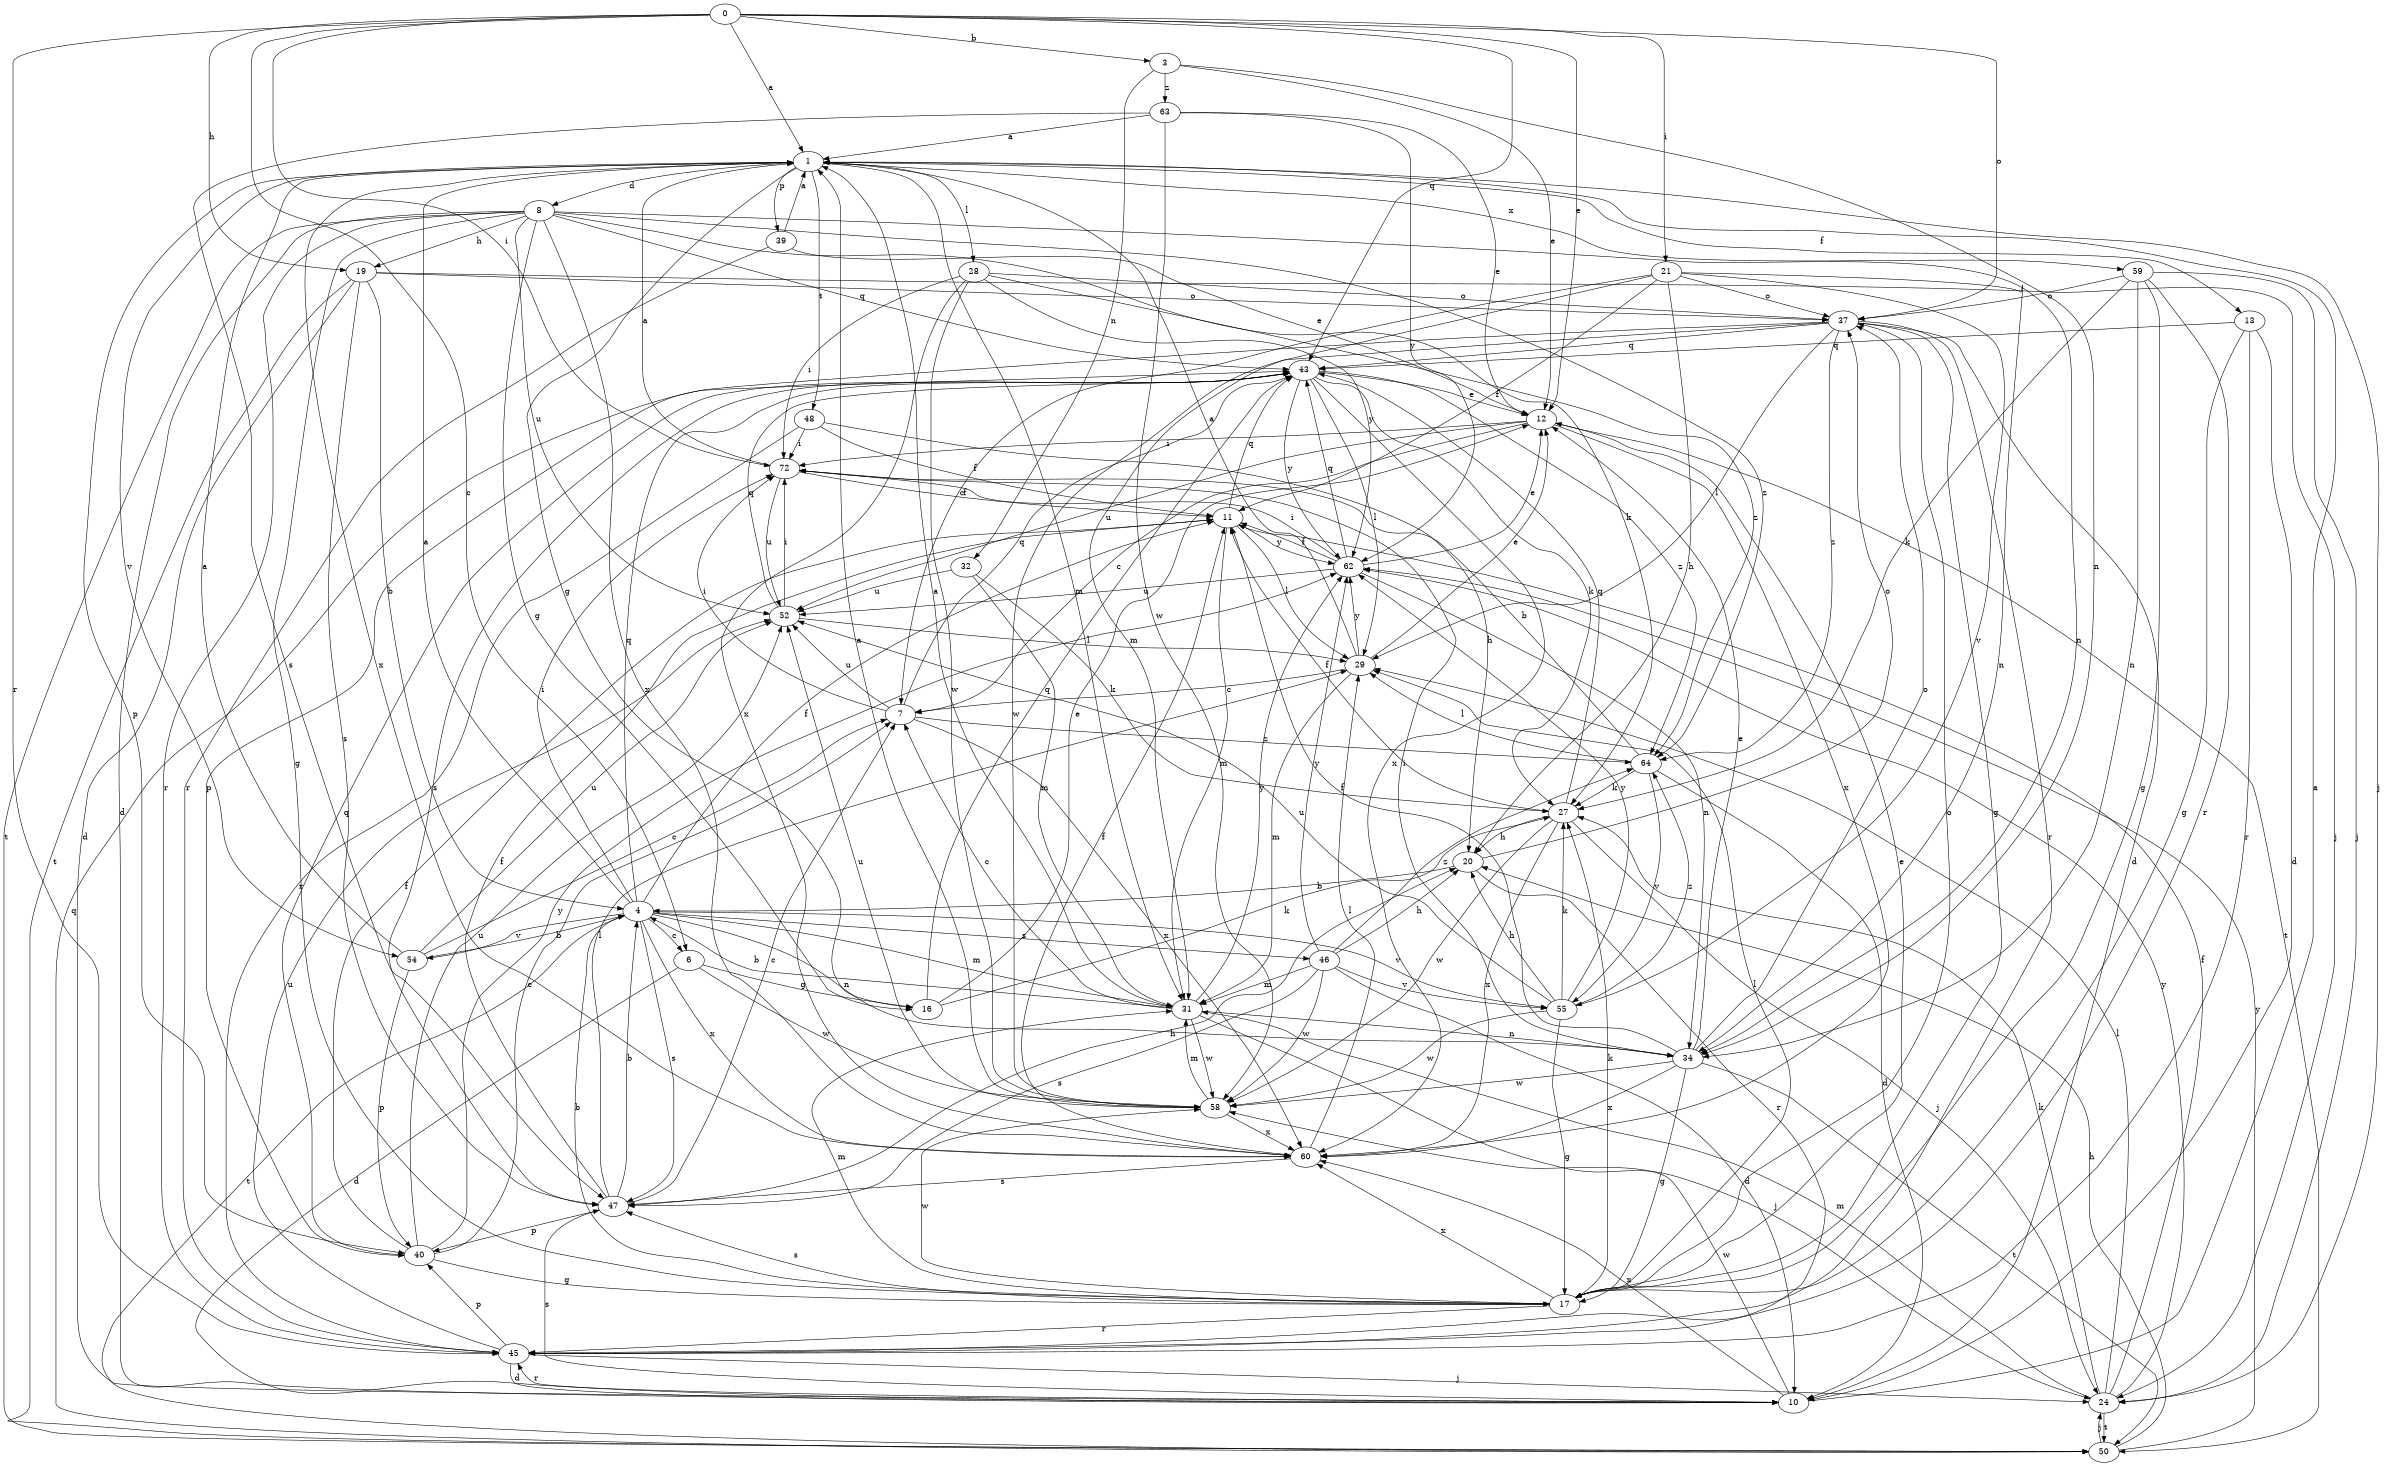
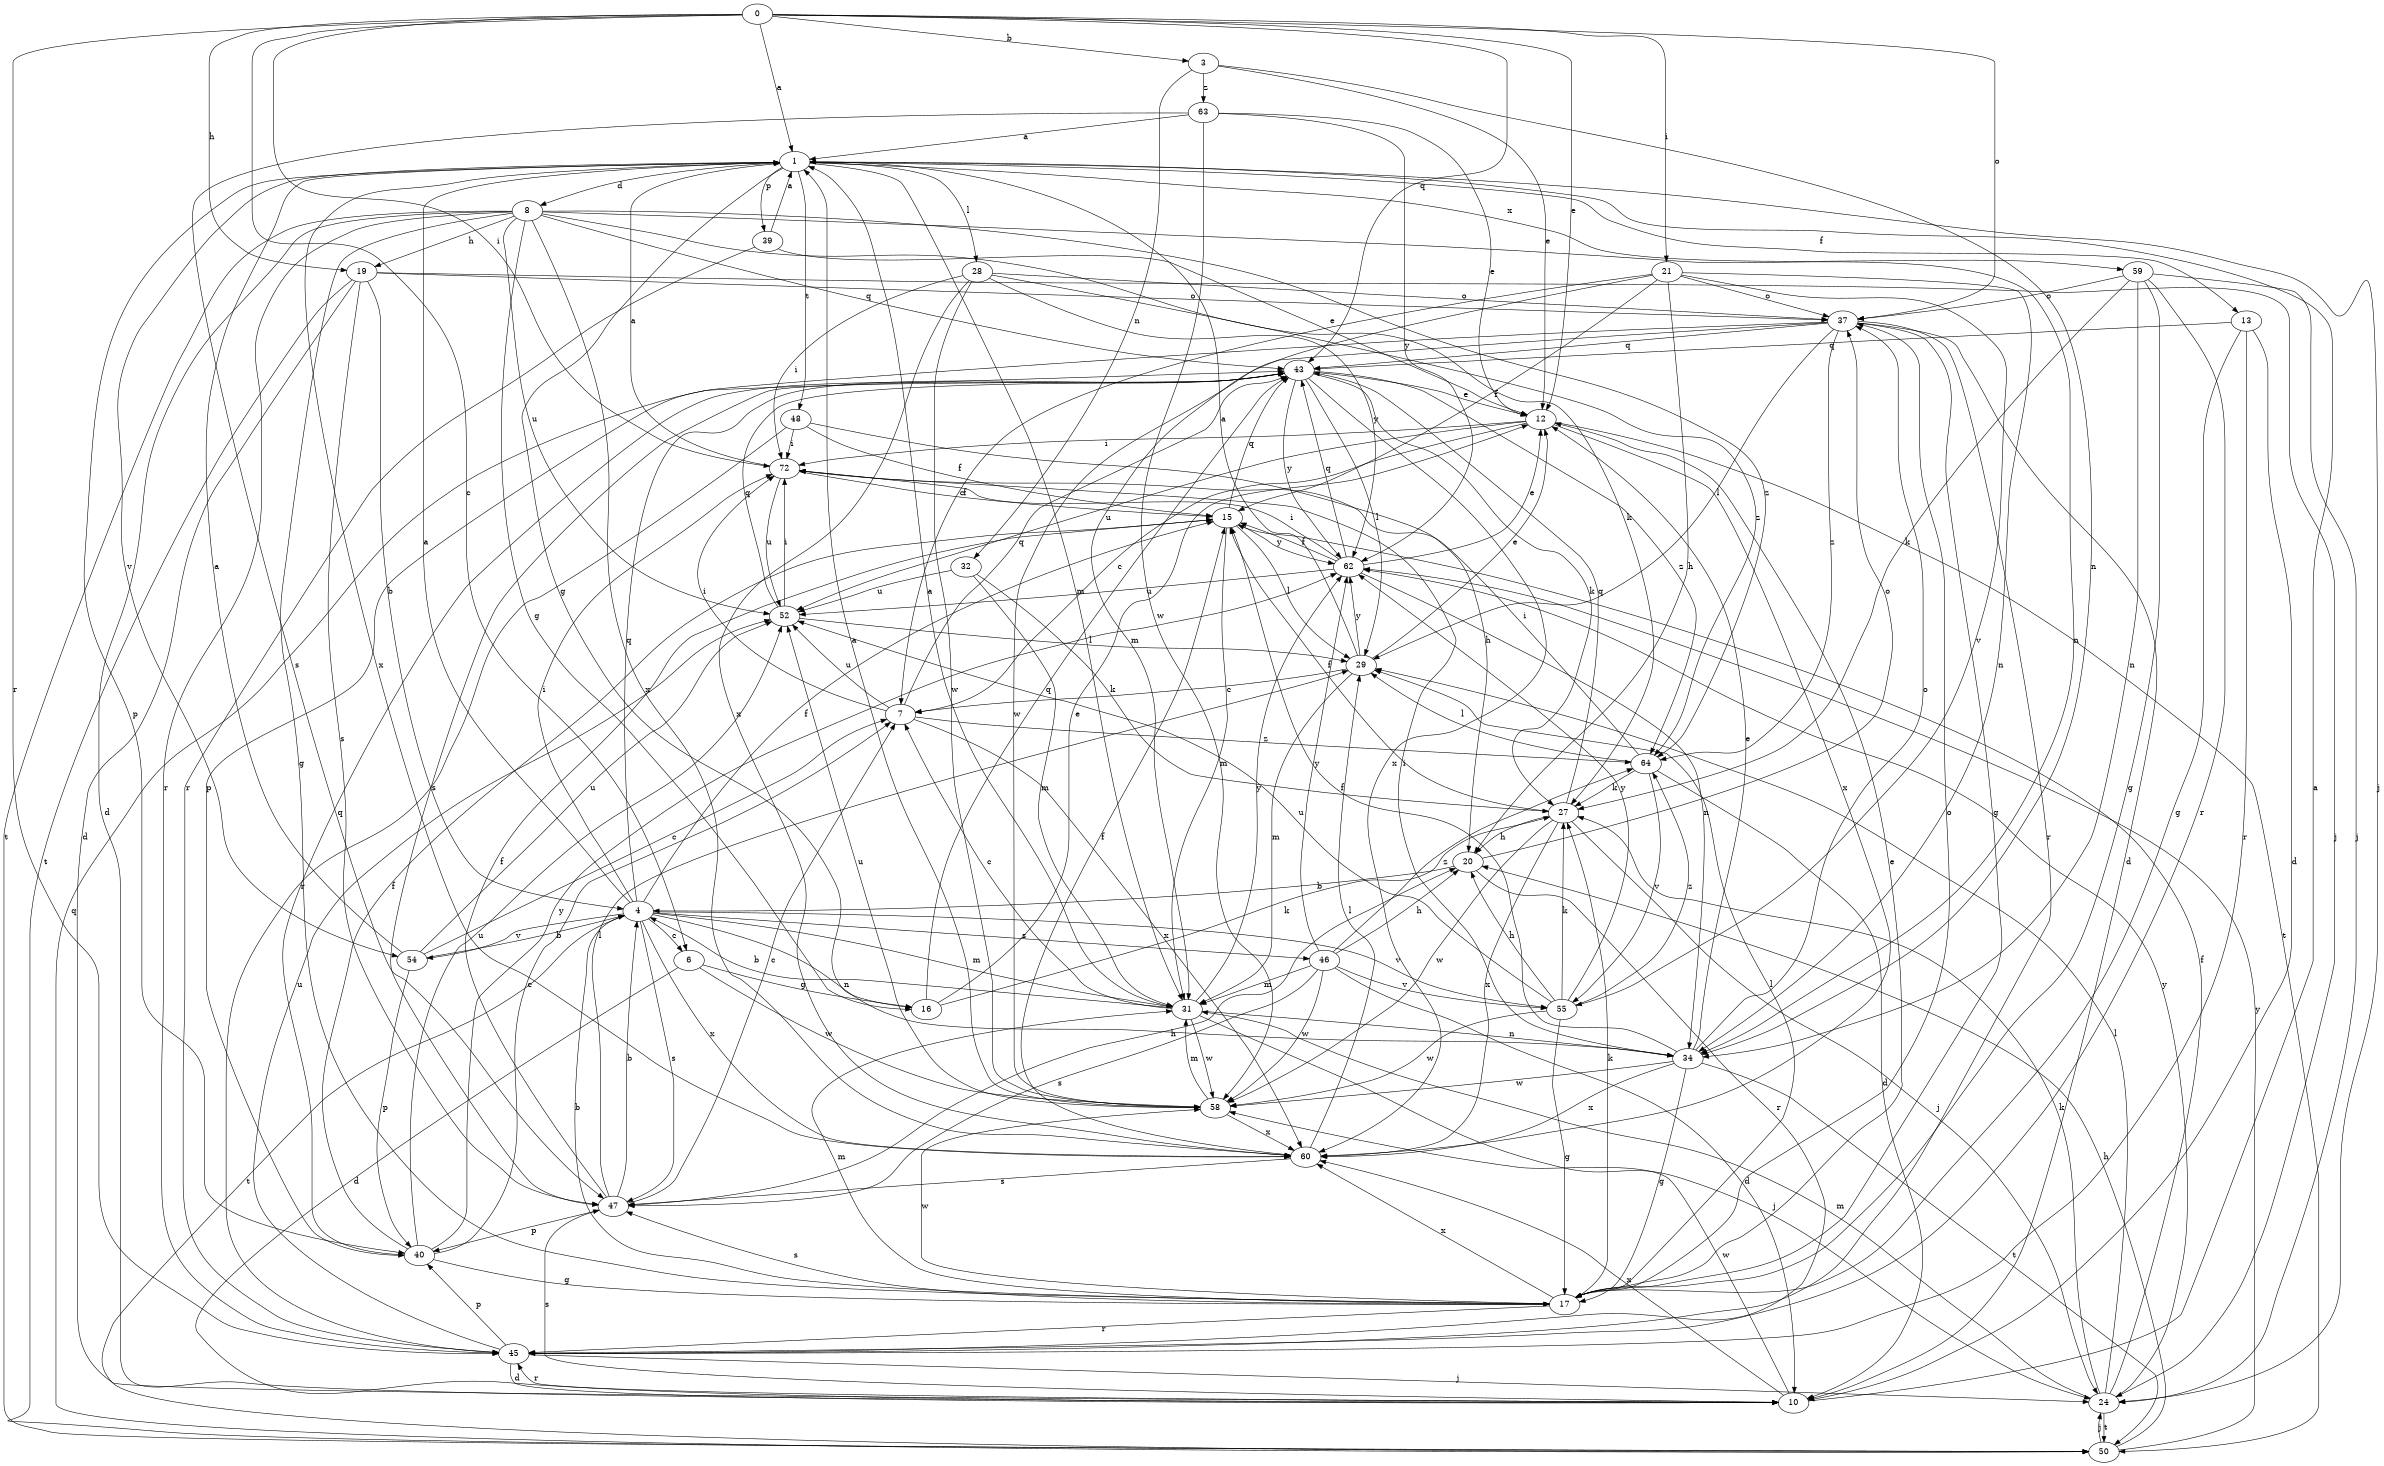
node "11": label "11" -> "15"
edge "64" -> "72": label "b" -> "i"
